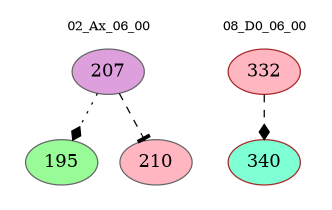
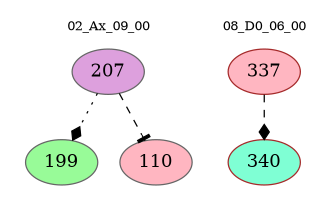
cluster "02_Ax_06_00": label "02_Ax_06_00" -> "02_Ax_09_00"
node "332": label "332" -> "337"
node "195": label "195" -> "199"
node "210": label "210" -> "110"
